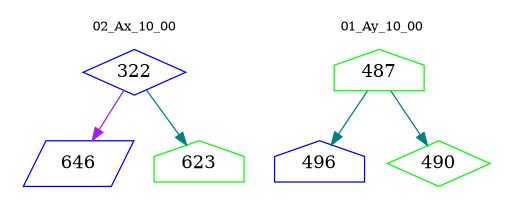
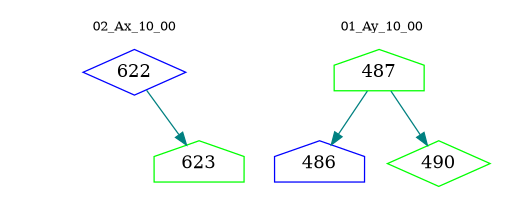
node "322": label "322" -> "622"
node "646": removed
node "496": label "496" -> "486"
